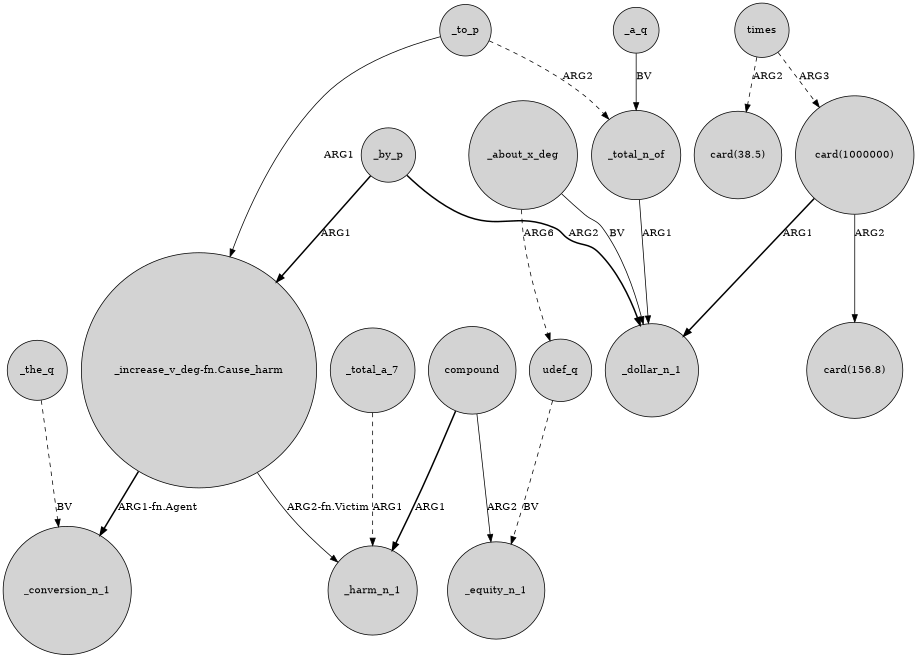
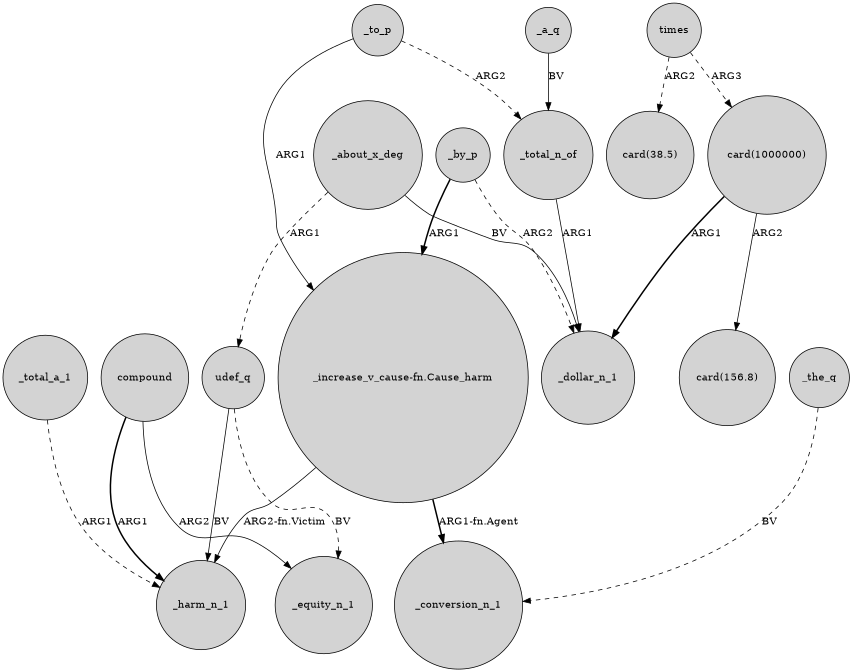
edge "_by_p" -> "_dollar_n_1": style bold -> dashed
edge "_about_x_deg" -> "udef_q": label "ARG6" -> "ARG1"
node "_increase_v_deg-fn.Cause_harm": label "_increase_v_deg-fn.Cause_harm" -> "_increase_v_cause-fn.Cause_harm"
node "_total_a_7": label "_total_a_7" -> "_total_a_1"
edge "udef_q" -> "_harm_n_1": added, label "BV"
